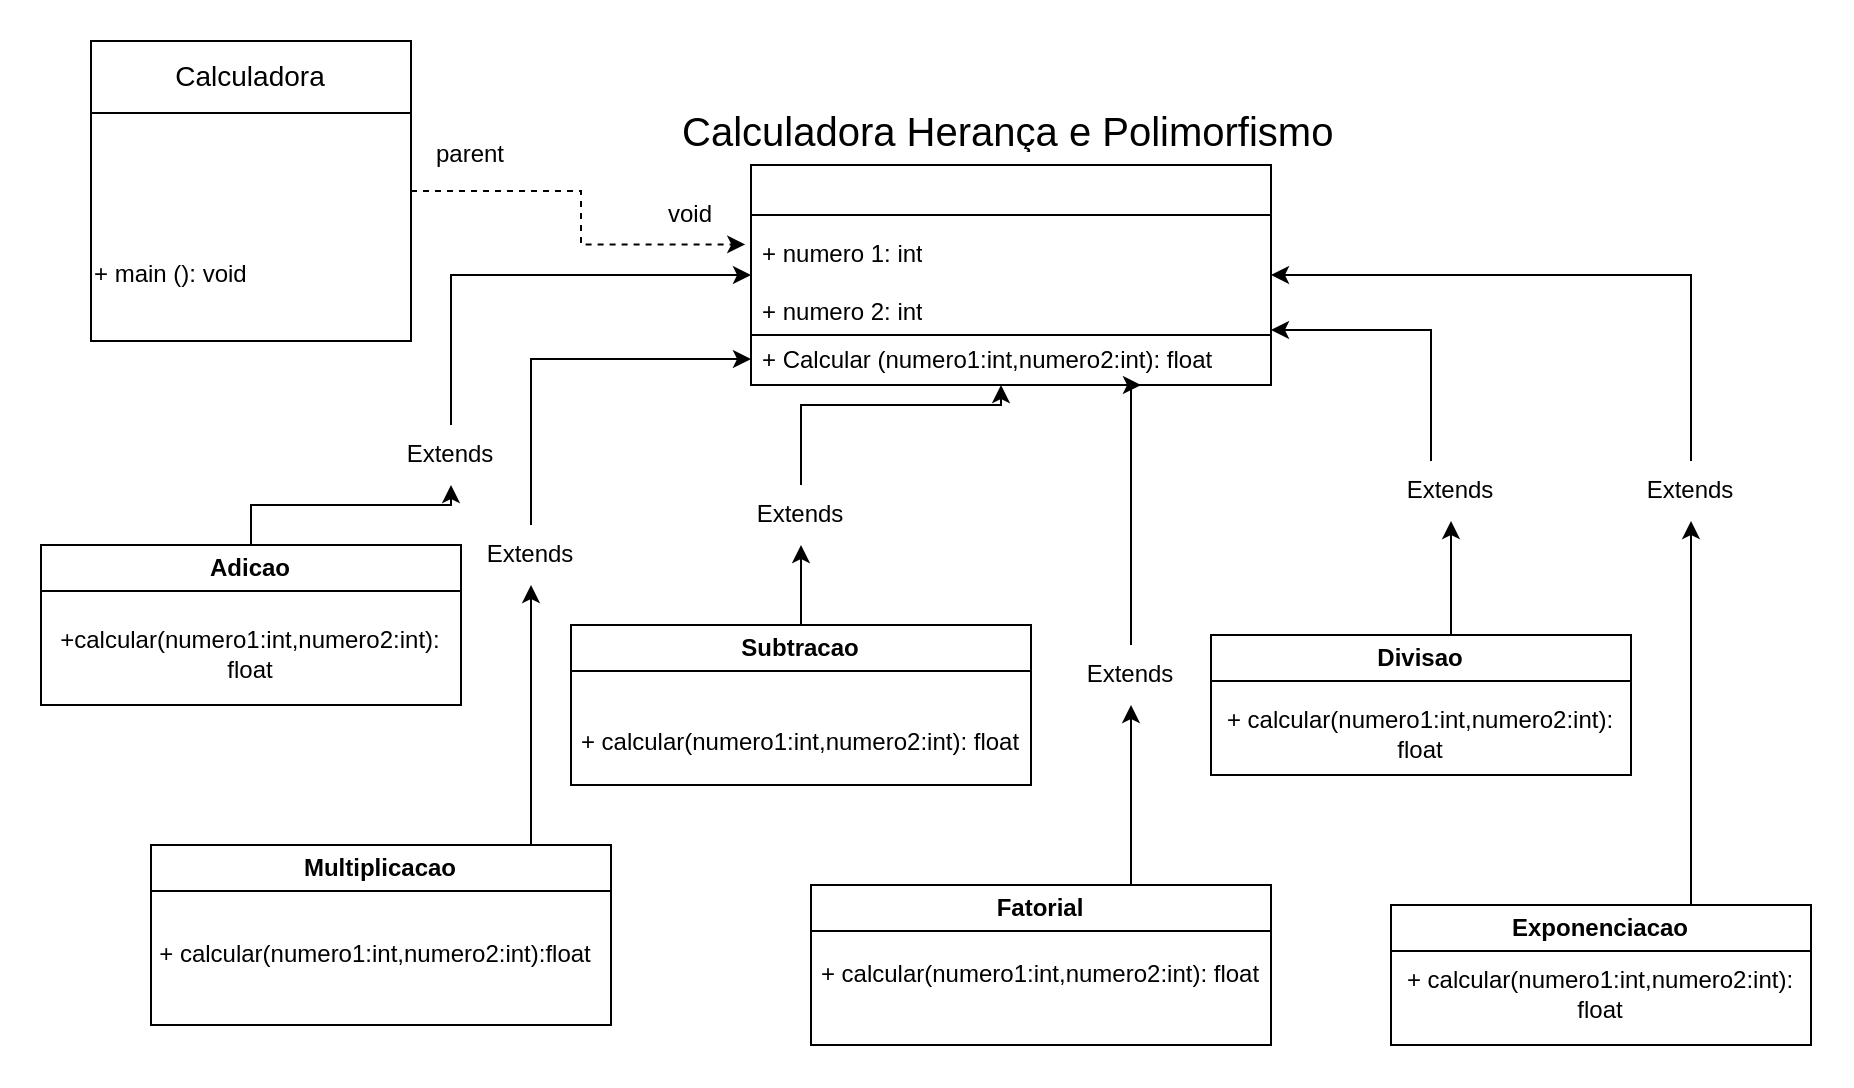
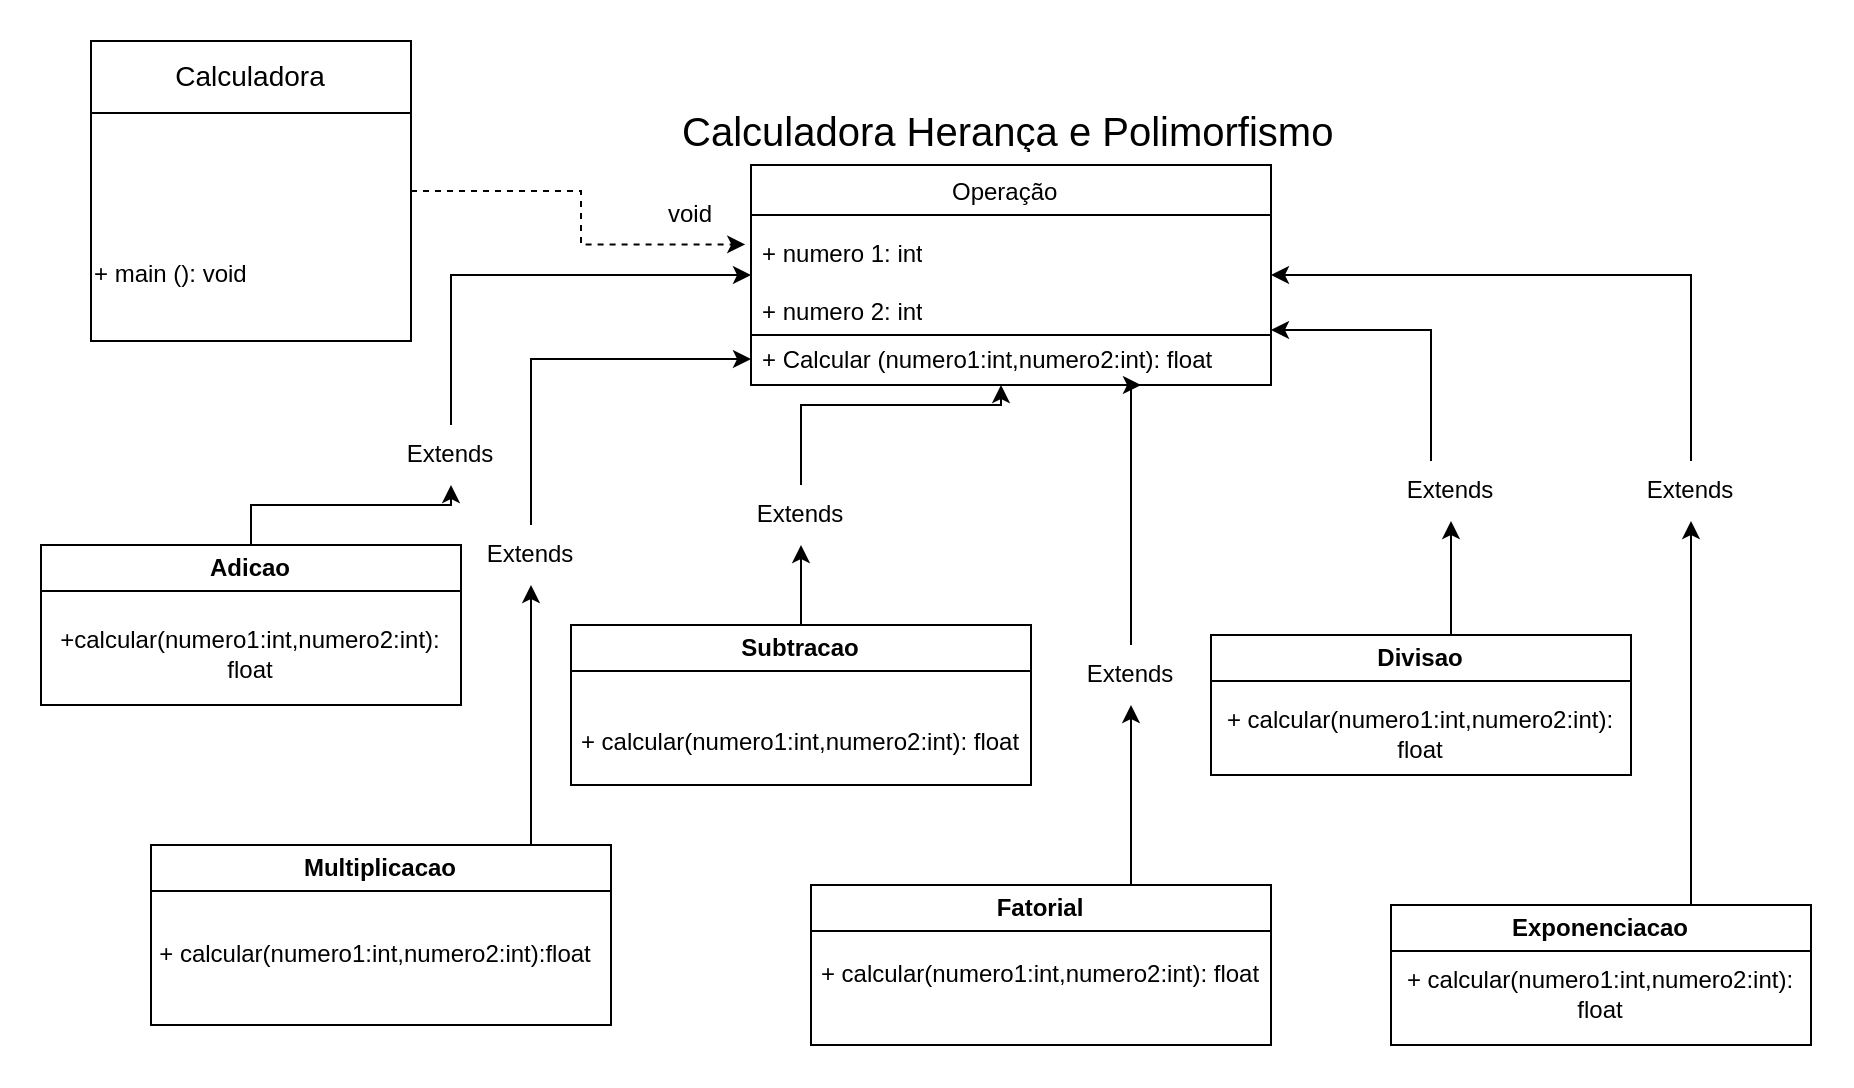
node "parent": removed
node "Operação": added
